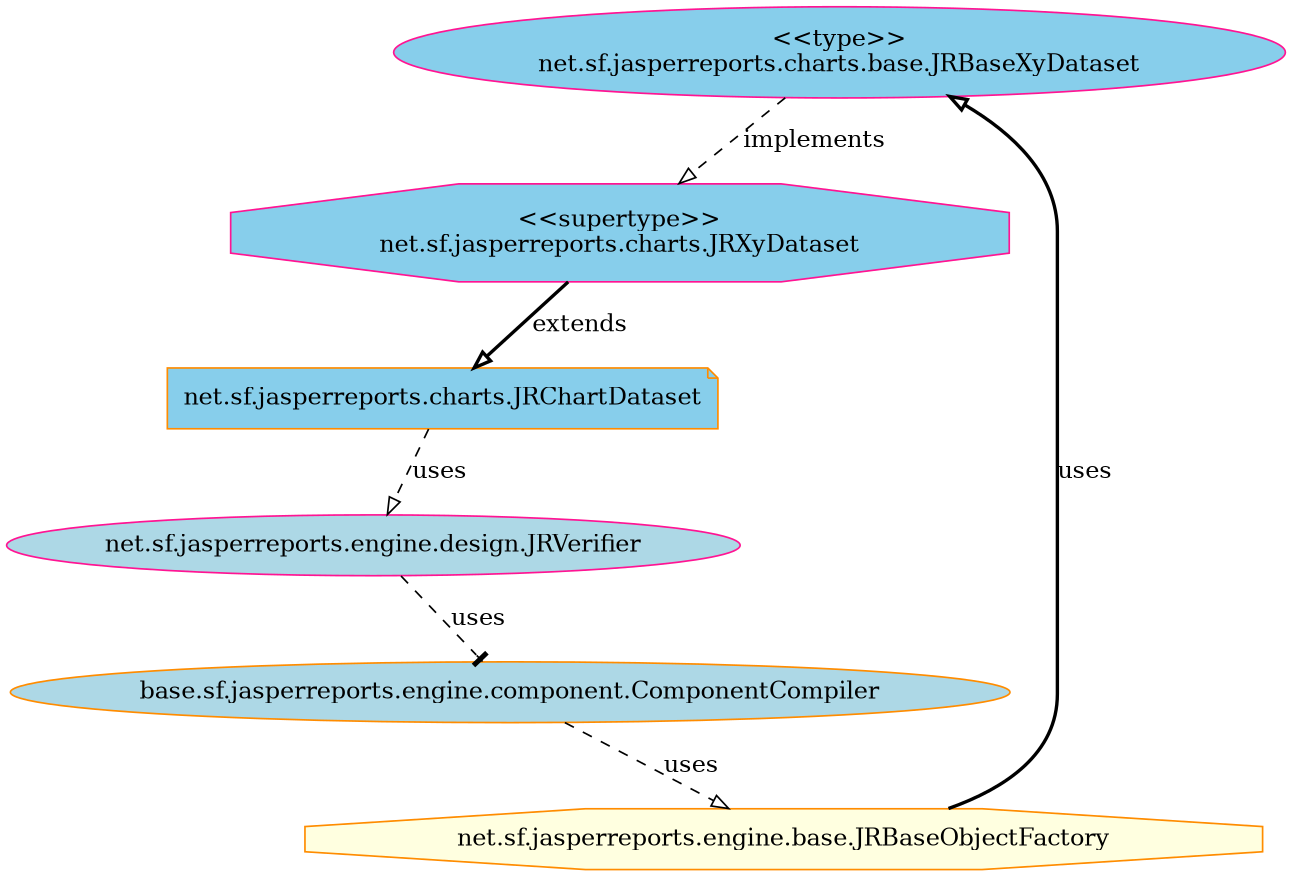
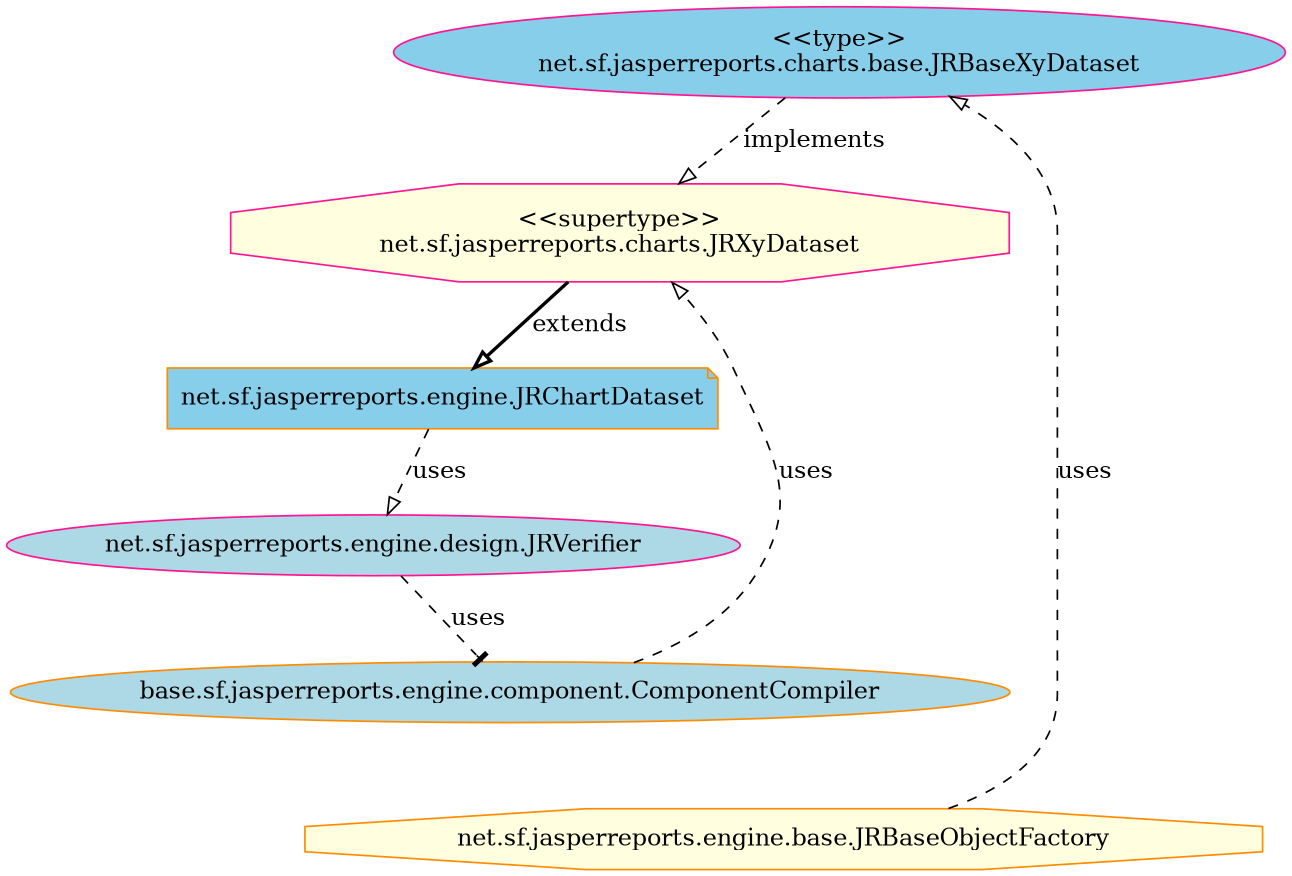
node "<<supertype>> net.sf.jasperreports.charts.JRXyDataset": fillcolor skyblue -> lightyellow
node "net.sf.jasperreports.charts.JRChartDataset": label "net.sf.jasperreports.charts.JRChartDataset" -> "net.sf.jasperreports.engine.JRChartDataset"
edge "net.sf.jasperreports.engine.base.JRBaseObjectFactory" -> "<<type>> net.sf.jasperreports.charts.base.JRBaseXyDataset": style bold -> dashed
edge "base.sf.jasperreports.engine.component.ComponentCompiler" -> "net.sf.jasperreports.engine.base.JRBaseObjectFactory": now "base.sf.jasperreports.engine.component.ComponentCompiler" -> "<<supertype>> net.sf.jasperreports.charts.JRXyDataset"
